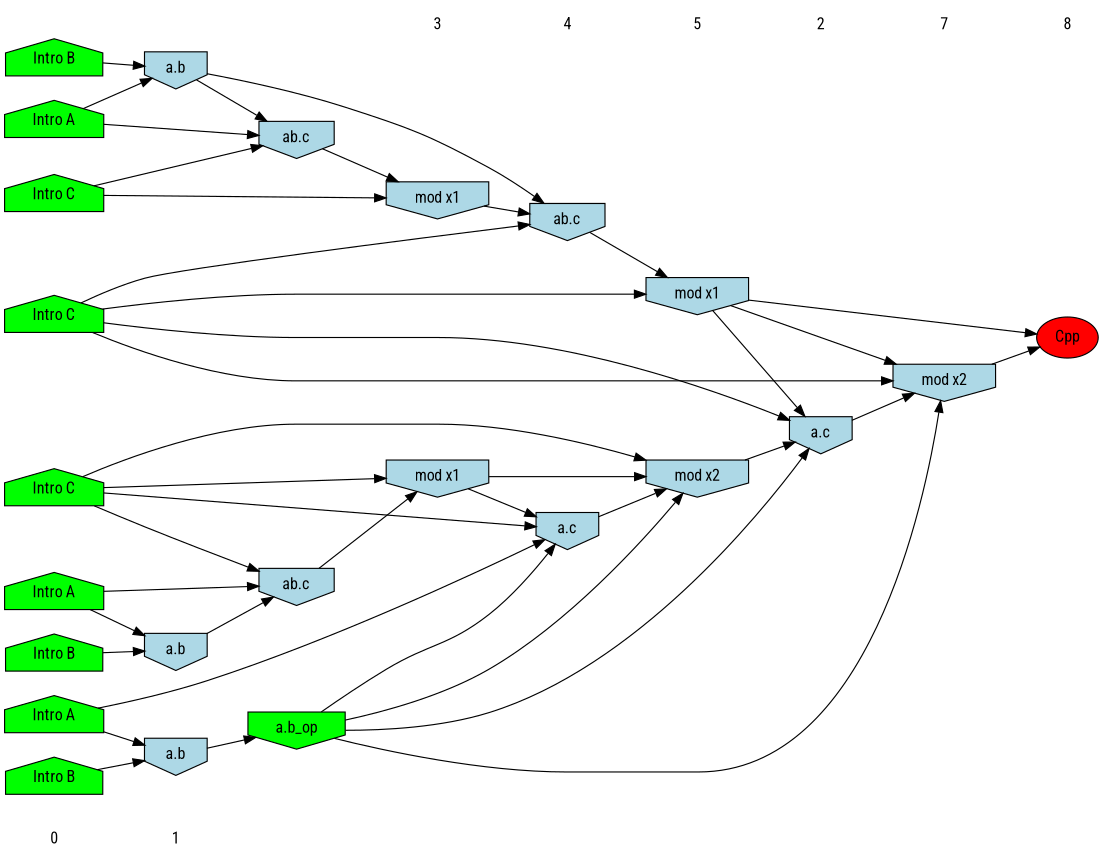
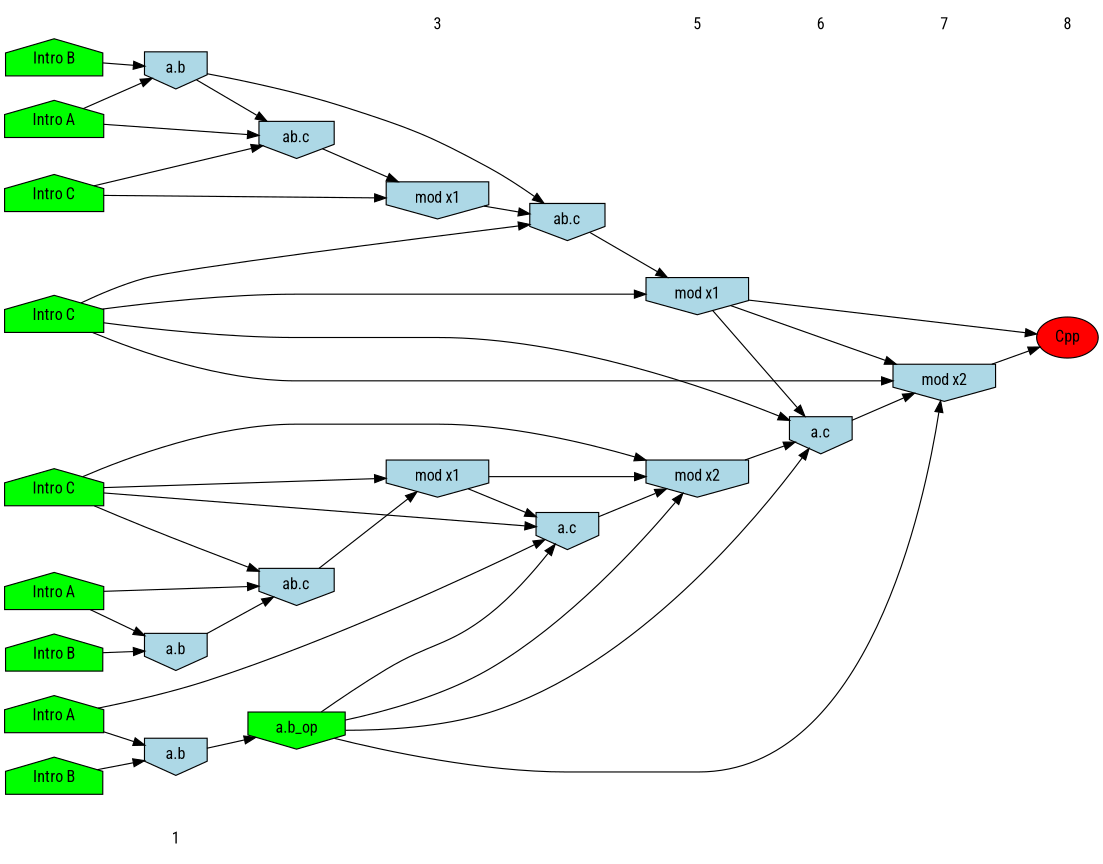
node "4": removed
node "2": label "2" -> "6"
node "0": removed
